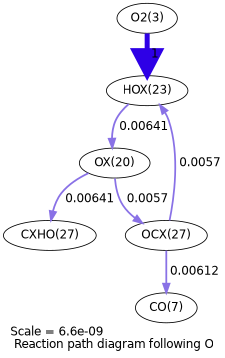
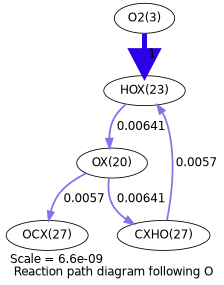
edge "OCX(27)" -> "HOX(23)": now "CXHO(27)" -> "HOX(23)"
node "CO(7)": removed
